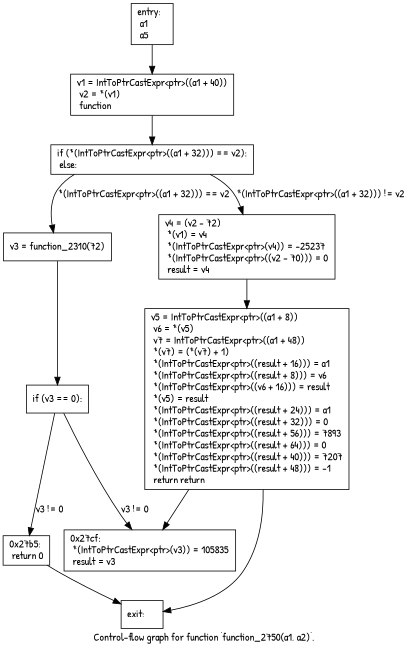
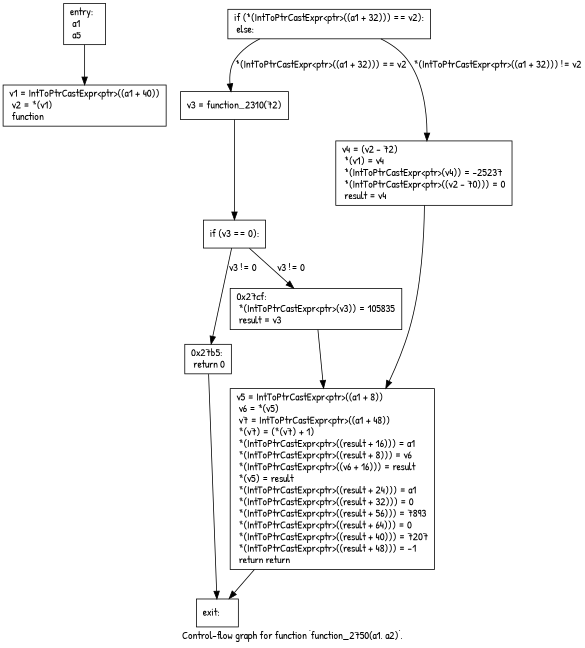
edge "v1 = IntToPtrCastExpr<ptr>((a1 + 40))" -> "if (*(IntToPtrCastExpr<ptr>((a1 + 32))) == v2):": removed
edge "v5 = IntToPtrCastExpr<ptr>((a1 + 8))" -> "0x27cf:": reversed
